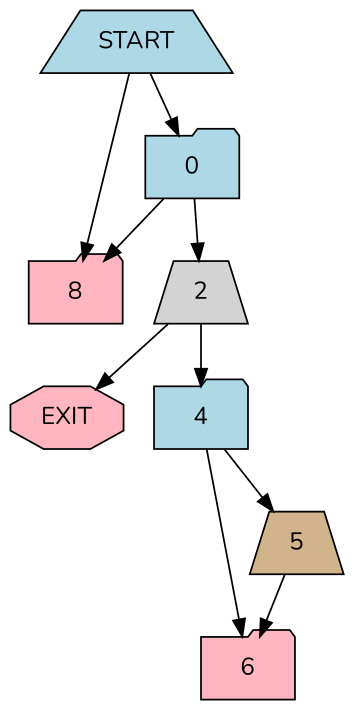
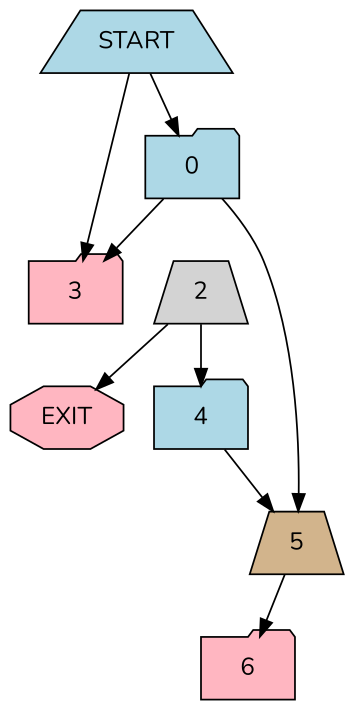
edge "0" -> "2": now "0" -> "5"
node "8": label "8" -> "3"
edge "4" -> "6": removed
